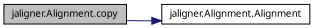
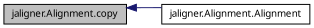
edge "jaligner.Alignment.copy" -> "jaligner.Alignment.Alignment": reversed
